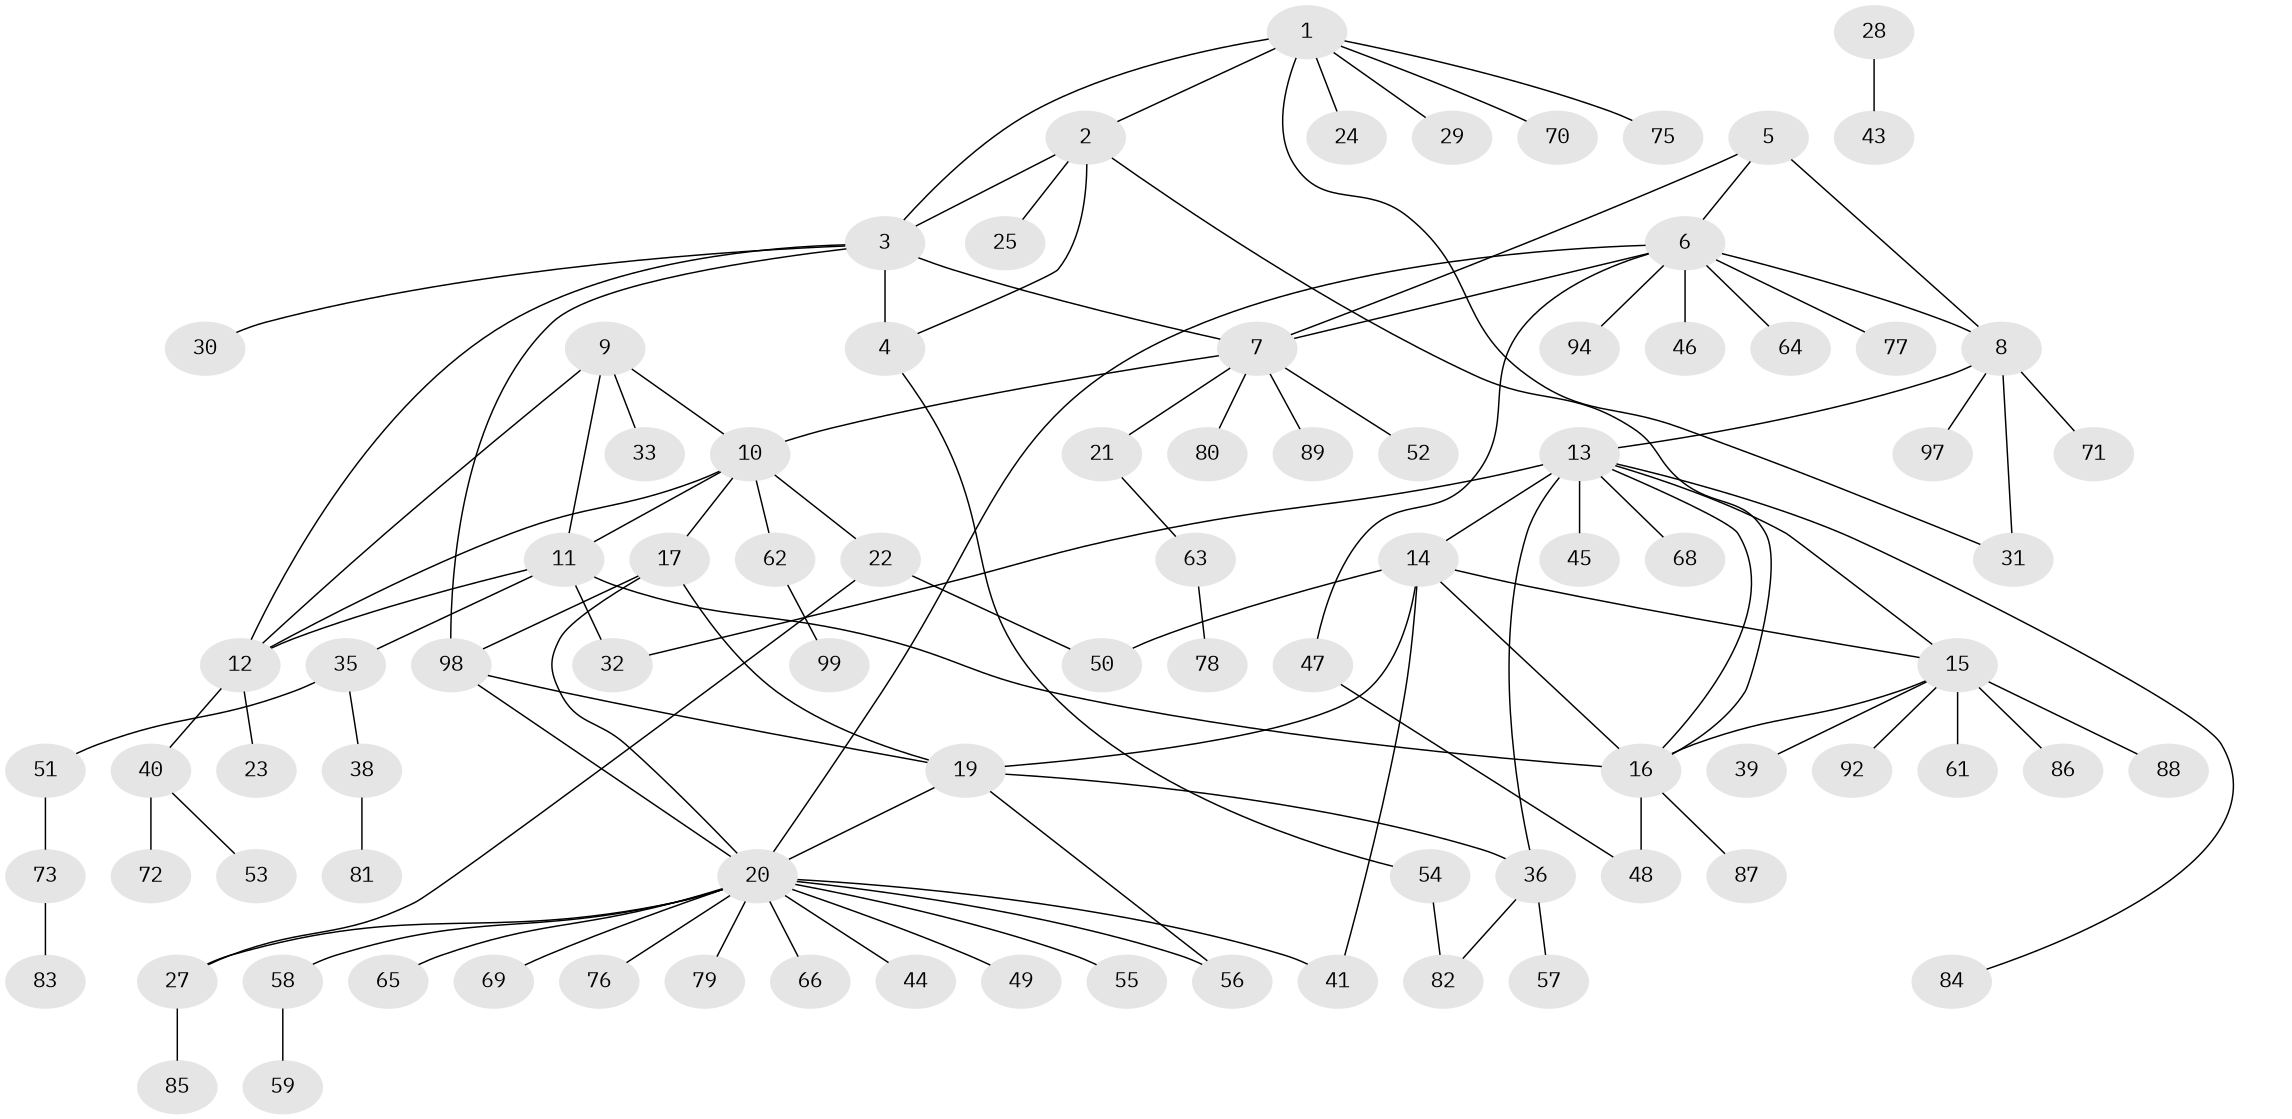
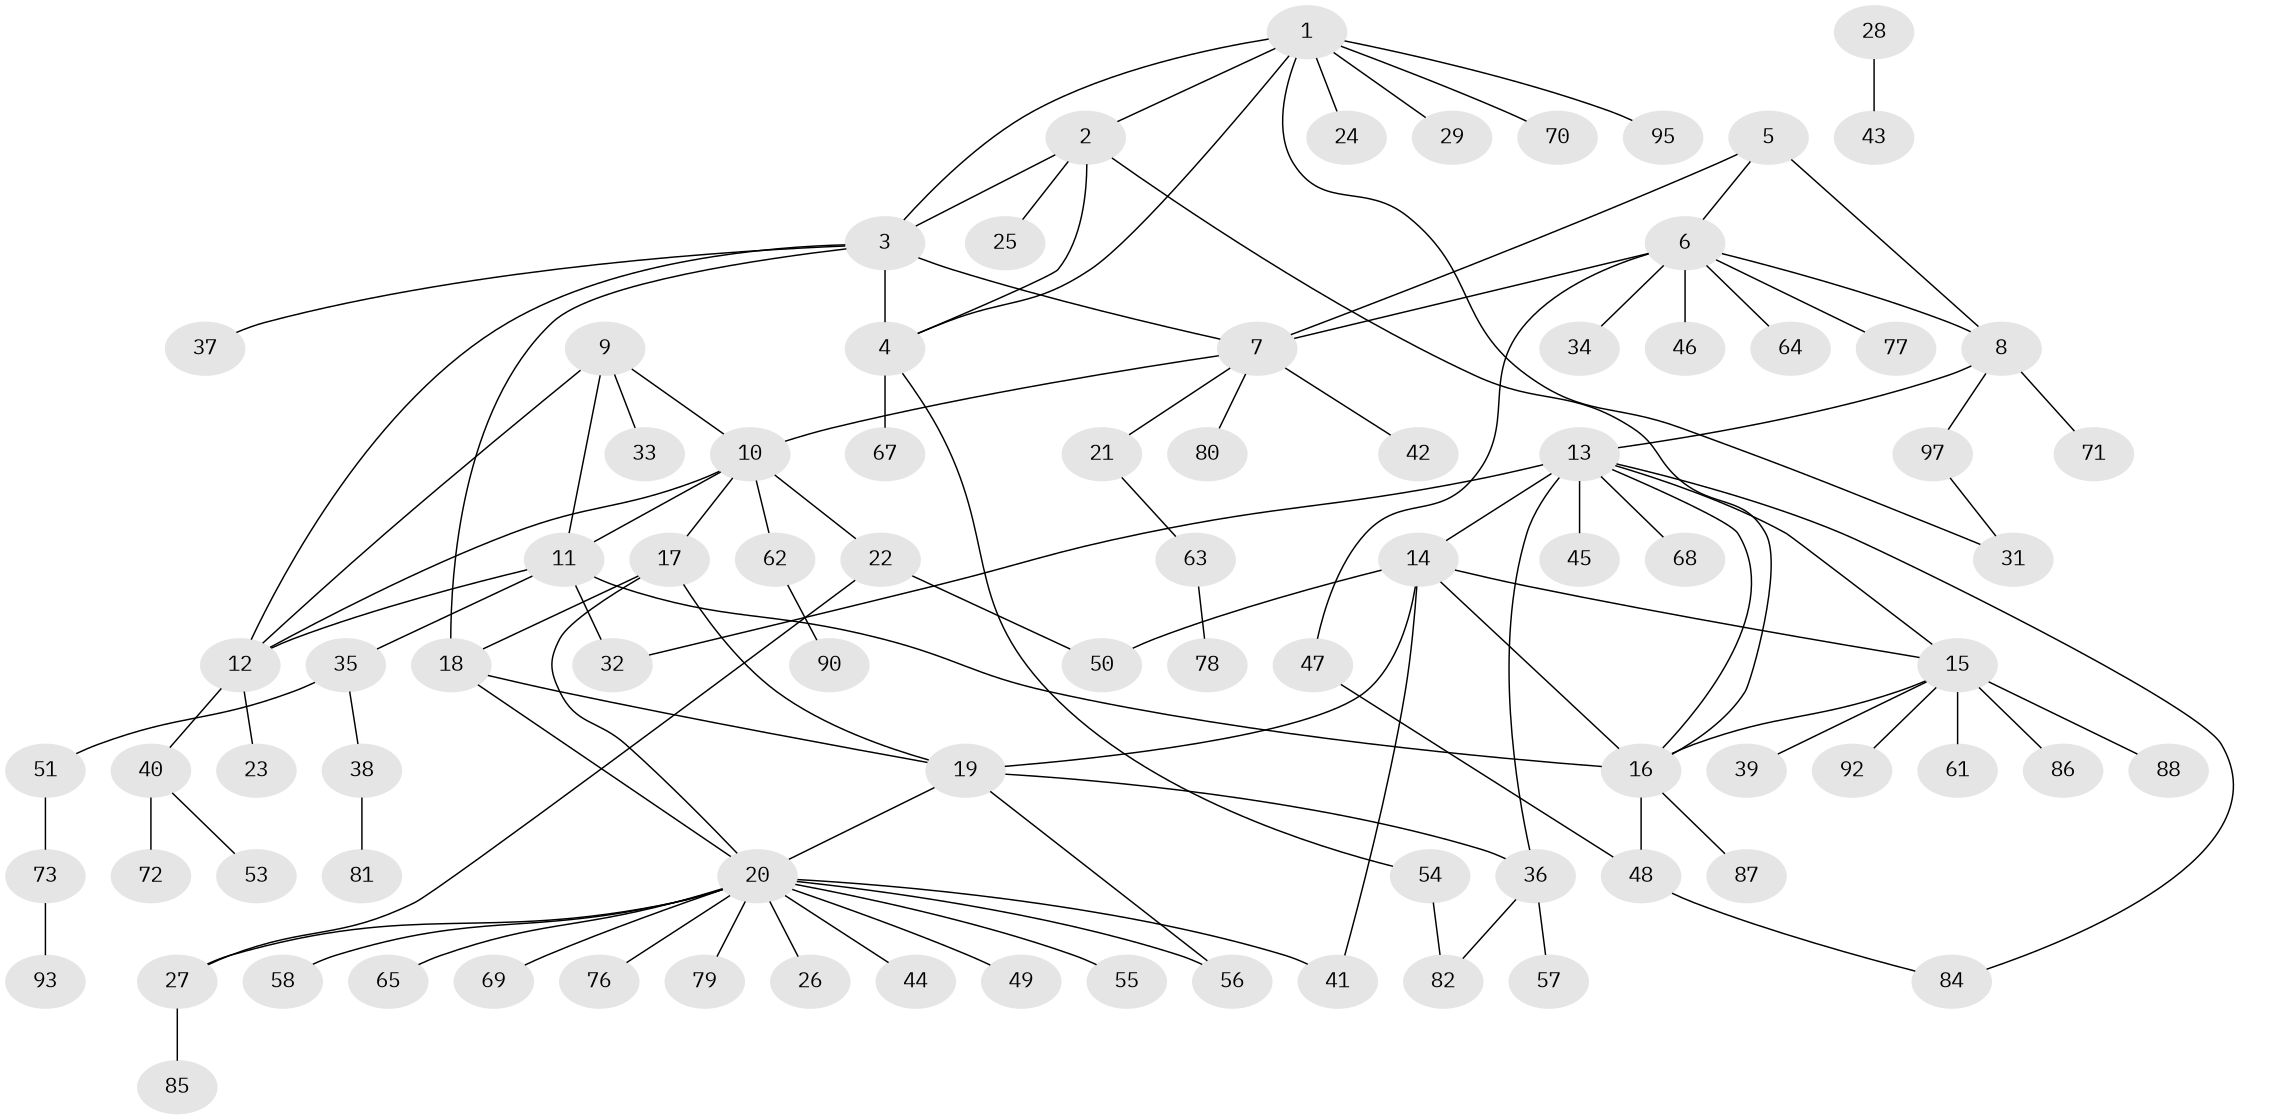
node "75": label "75" -> "95"
edge "1" -- "4": added
node "30": label "30" -> "37"
node "94": label "94" -> "34"
edge "6" -- "20": removed
node "67": added
node "89": removed
node "52": label "52" -> "42"
edge "8" -- "31": now "97" -- "31"
node "98": label "98" -> "18"
node "99": label "99" -> "90"
edge "48" -- "84": added
node "83": label "83" -> "93"
node "66": label "66" -> "26"
node "59": removed
